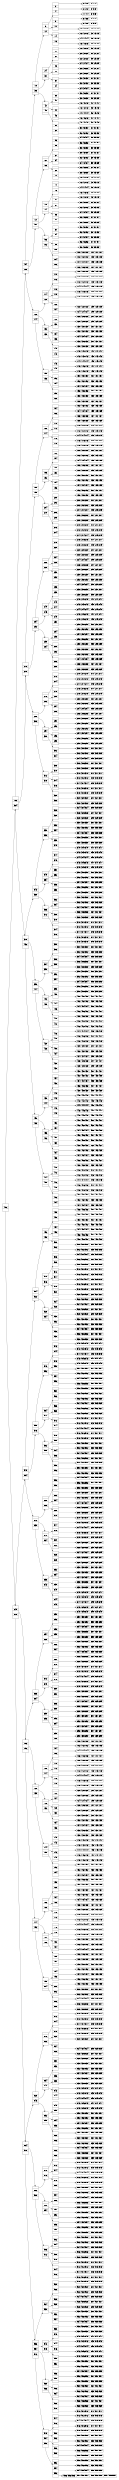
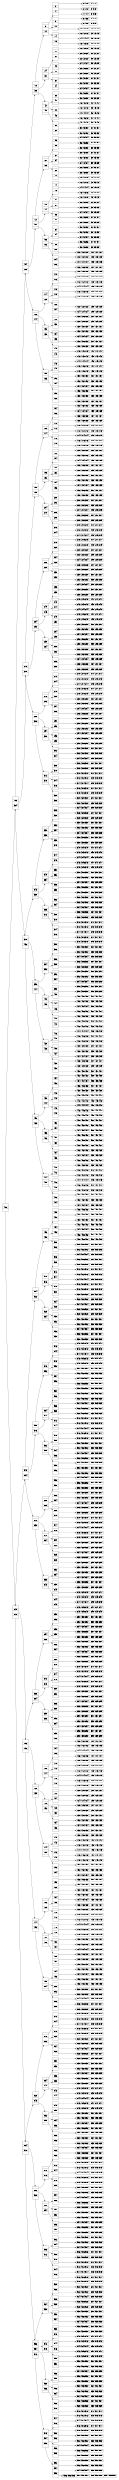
node "822: (822 822)": added
